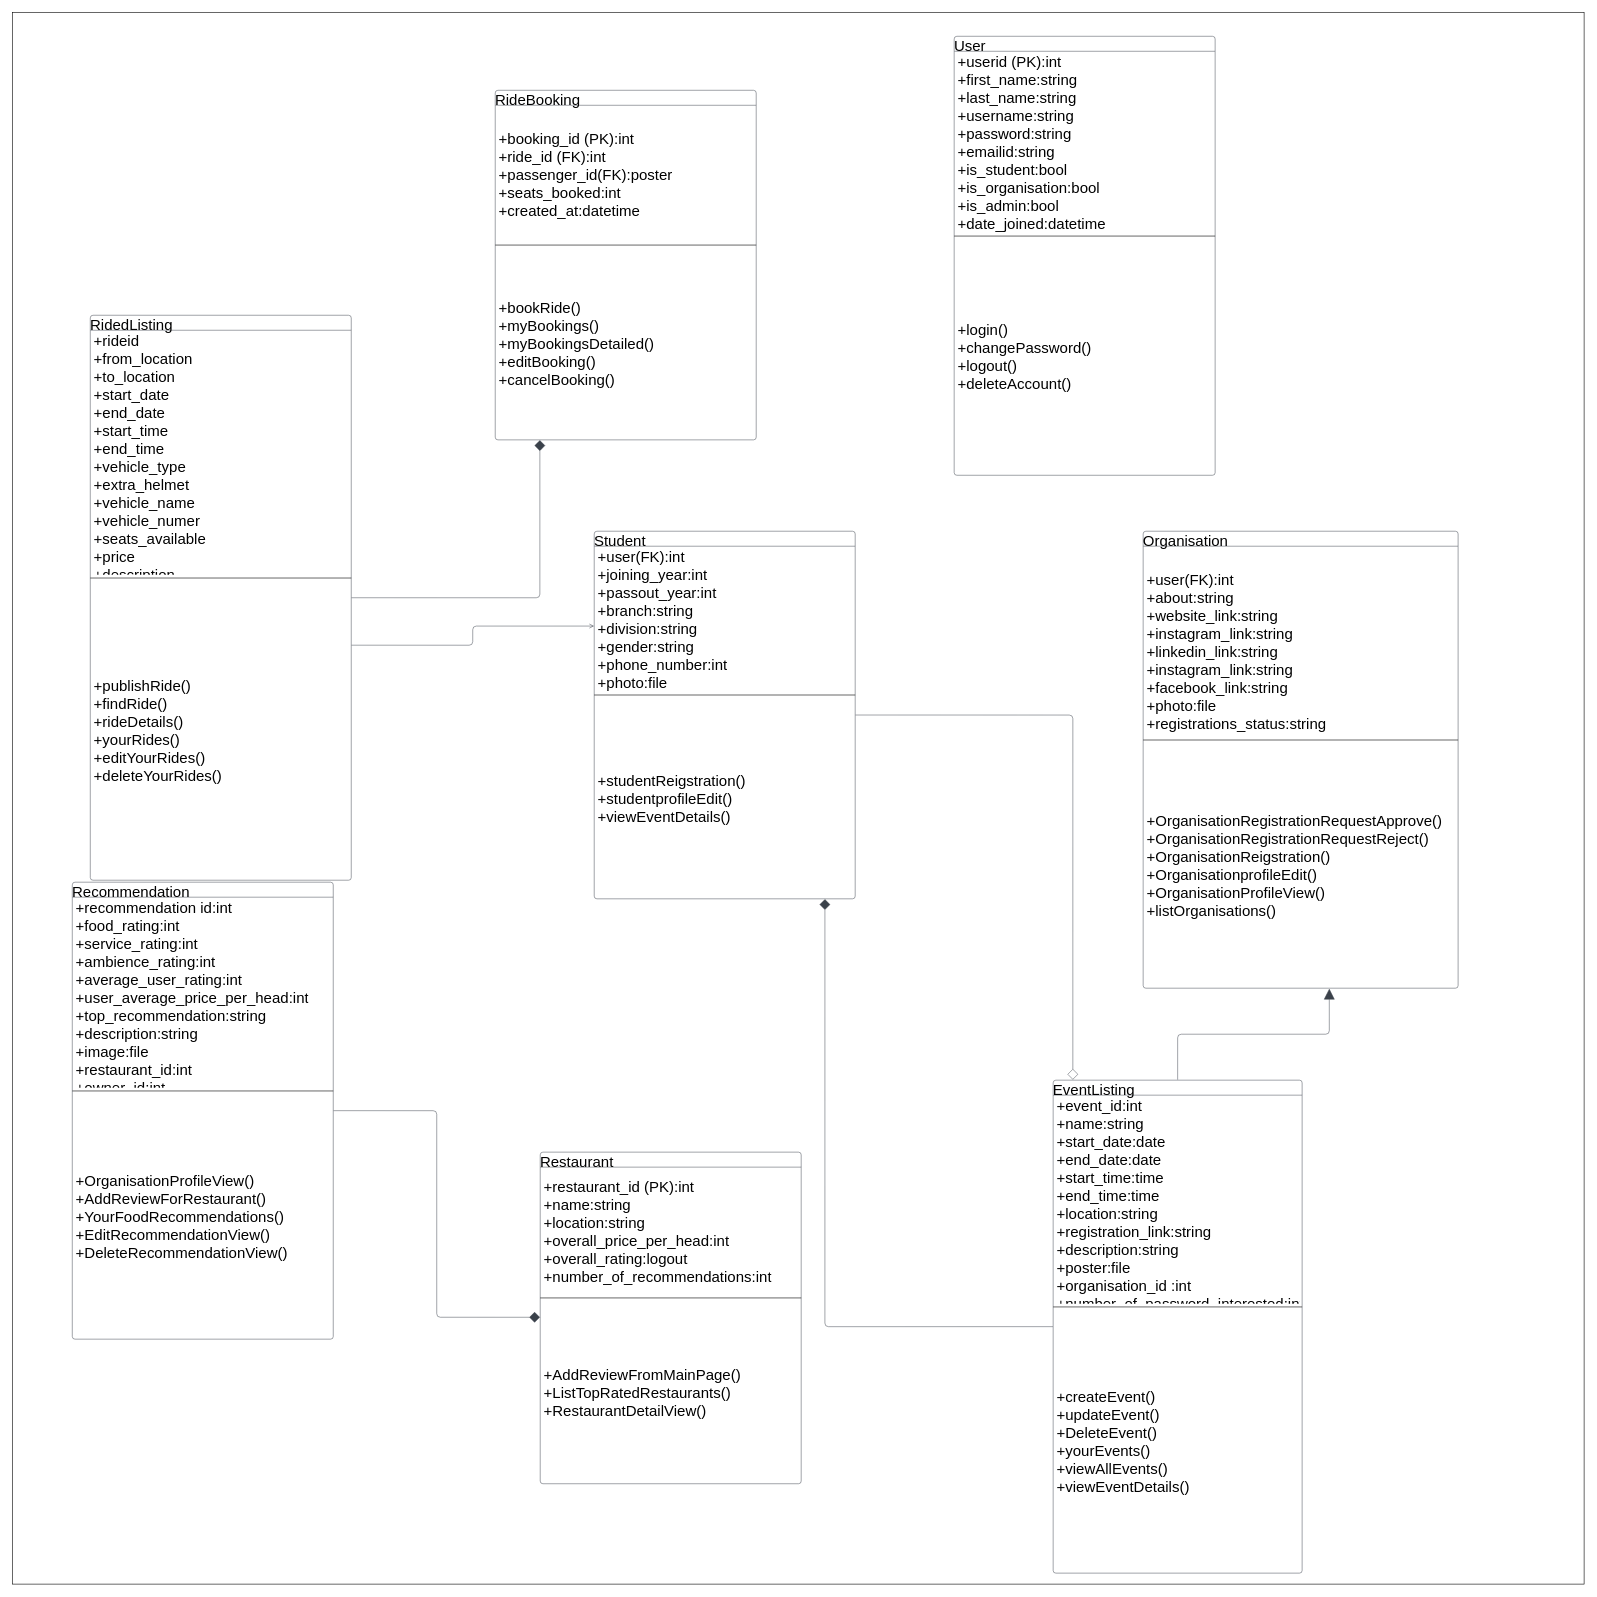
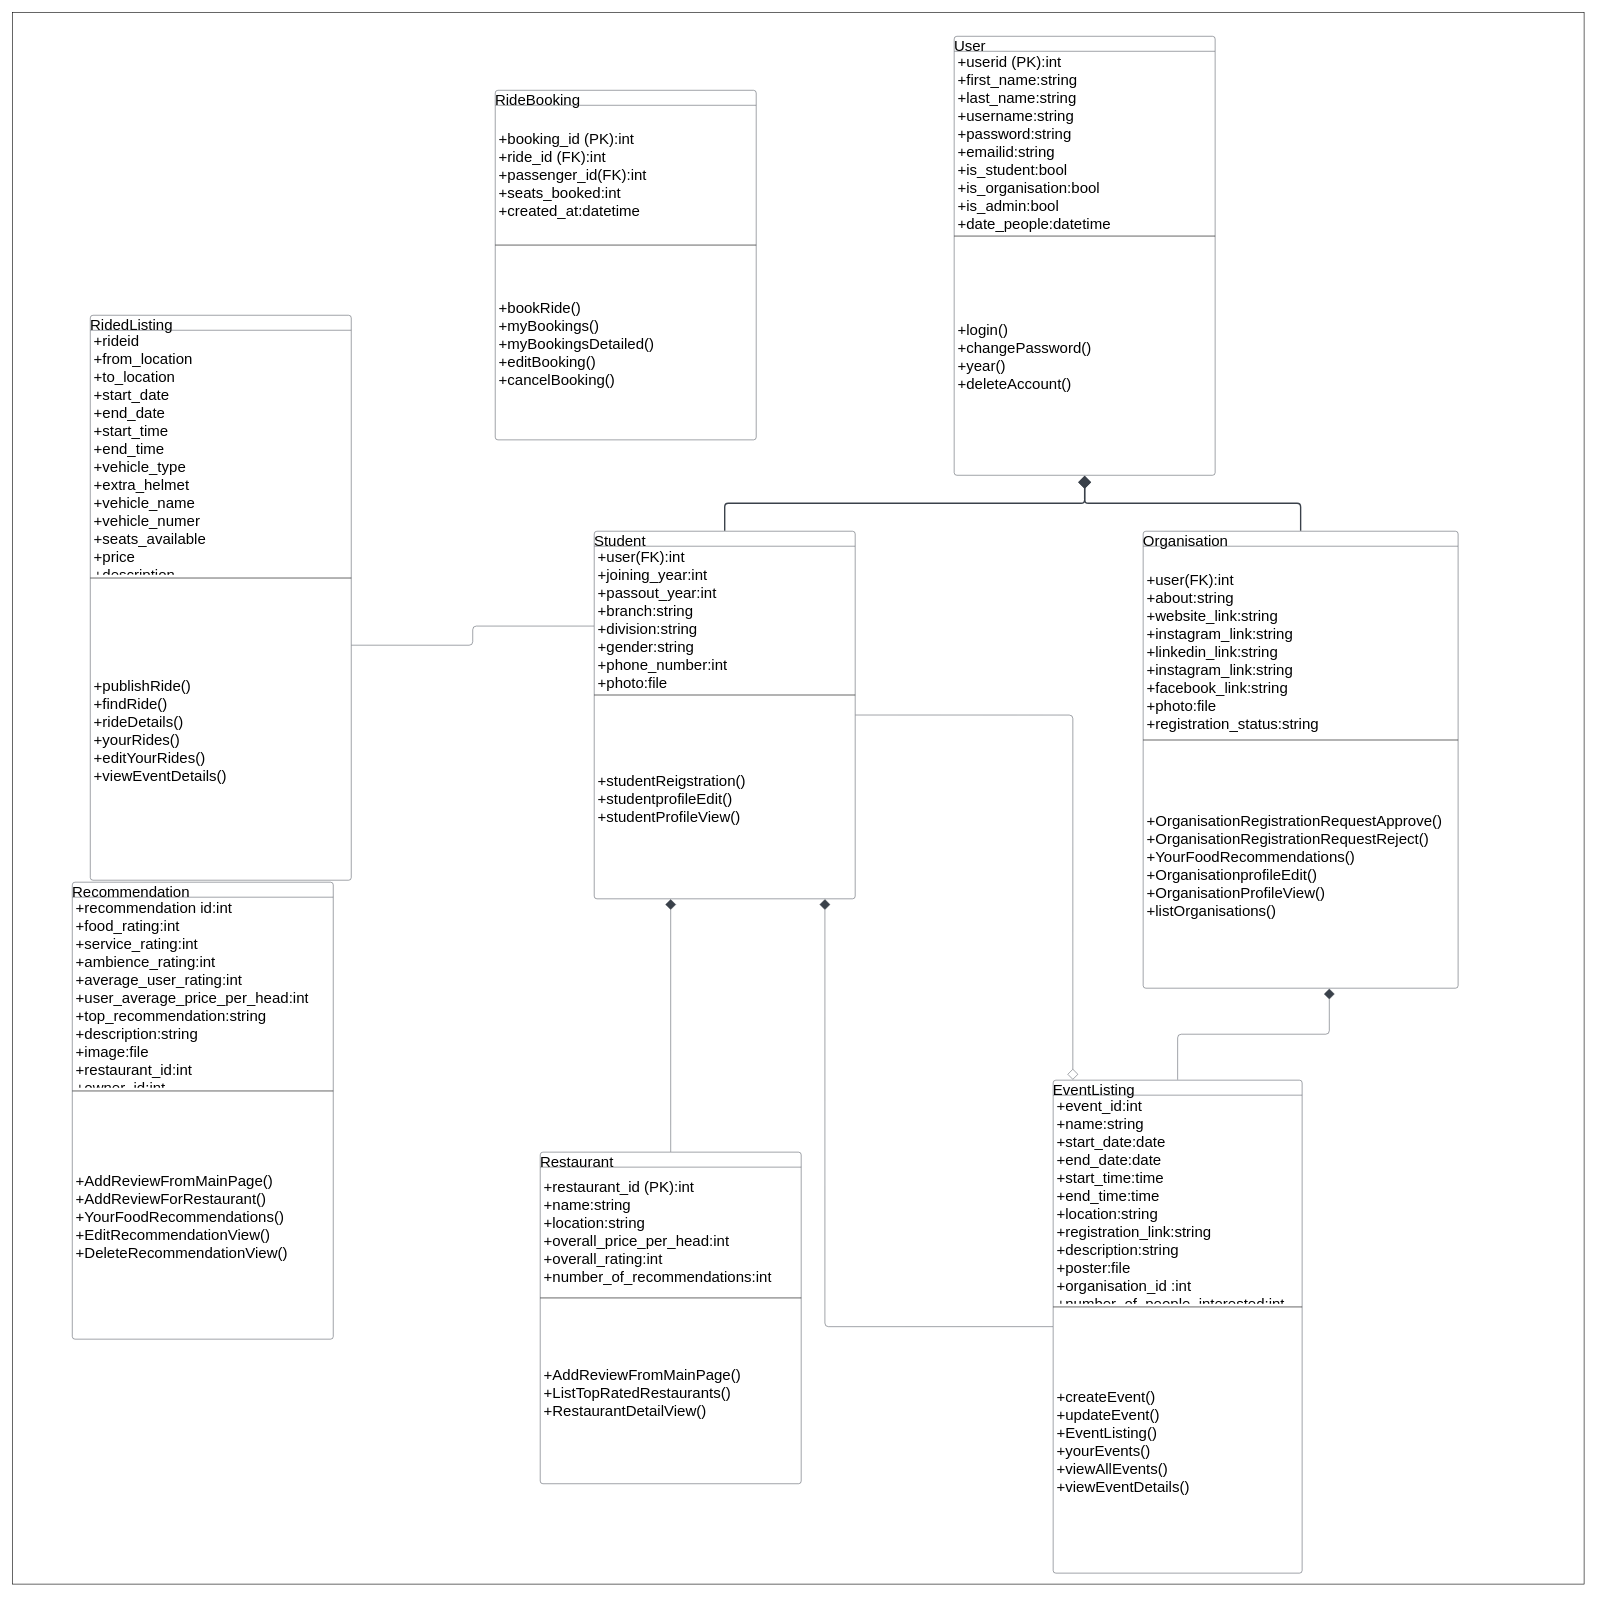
node "+userid (PK):int +first_name:string +last_name:string +username:string +password:string +emailid:string +is_student:bool +is_organisation:bool +is_admin:bool +date_joined:datetime +is_active": label "+userid (PK):int +first_name:string +last_name:string +username:string +password:string +emailid:string +is_student:bool +is_organisation:bool +is_admin:bool +date_joined:datetime +is_active" -> "+userid (PK):int +first_name:string +last_name:string +username:string +password:string +emailid:string +is_student:bool +is_organisation:bool +is_admin:bool +date_people:datetime +is_active"
node "+booking_id (PK):int +ride_id (FK):int +passenger_id(FK):poster +seats_booked:int +created_at:datetime": label "+booking_id (PK):int +ride_id (FK):int +passenger_id(FK):poster +seats_booked:int +created_at:datetime" -> "+booking_id (PK):int +ride_id (FK):int +passenger_id(FK):int +seats_booked:int +created_at:datetime"
node "+login() +changePassword() +logout() +deleteAccount()": label "+login() +changePassword() +logout() +deleteAccount()" -> "+login() +changePassword() +year() +deleteAccount()"
edge "RidedListing" -> "RideBooking": removed
edge "Student" -> "User": added
edge "Organisation" -> "User": added
edge "RidedListing" -> "Student": arrowhead open -> none
node "+user(FK):int +about:string +website_link:string +instagram_link:string +linkedin_link:string +instagram_link:string +facebook_link:string +photo:file +registrations_status:string": label "+user(FK):int +about:string +website_link:string +instagram_link:string +linkedin_link:string +instagram_link:string +facebook_link:string +photo:file +registrations_status:string" -> "+user(FK):int +about:string +website_link:string +instagram_link:string +linkedin_link:string +instagram_link:string +facebook_link:string +photo:file +registration_status:string"
node "+publishRide() +findRide() +rideDetails() +yourRides() +editYourRides() +deleteYourRides()": label "+publishRide() +findRide() +rideDetails() +yourRides() +editYourRides() +deleteYourRides()" -> "+publishRide() +findRide() +rideDetails() +yourRides() +editYourRides() +viewEventDetails()"
node "+studentReigstration() +studentprofileEdit() +viewEventDetails()": label "+studentReigstration() +studentprofileEdit() +viewEventDetails()" -> "+studentReigstration() +studentprofileEdit() +studentProfileView()"
node "+OrganisationRegistrationRequestApprove() +OrganisationRegistrationRequestReject() +OrganisationReigstration() +OrganisationprofileEdit() +OrganisationProfileView() +listOrganisations()": label "+OrganisationRegistrationRequestApprove() +OrganisationRegistrationRequestReject() +OrganisationReigstration() +OrganisationprofileEdit() +OrganisationProfileView() +listOrganisations()" -> "+OrganisationRegistrationRequestApprove() +OrganisationRegistrationRequestReject() +YourFoodRecommendations() +OrganisationprofileEdit() +OrganisationProfileView() +listOrganisations()"
edge "Restaurant" -> "Student": added
edge "EventListing" -> "Organisation": arrowhead block -> diamond
node "+event_id:int +name:string +start_date:date +end_date:date +start_time:time +end_time:time +location:string +registration_link:string +description:string +poster:file +organisation_id :int +number_of_password_interested:int": label "+event_id:int +name:string +start_date:date +end_date:date +start_time:time +end_time:time +location:string +registration_link:string +description:string +poster:file +organisation_id :int +number_of_password_interested:int" -> "+event_id:int +name:string +start_date:date +end_date:date +start_time:time +end_time:time +location:string +registration_link:string +description:string +poster:file +organisation_id :int +number_of_people_interested:int"
node "+OrganisationProfileView() +AddReviewForRestaurant() +YourFoodRecommendations() +EditRecommendationView() +DeleteRecommendationView()": label "+OrganisationProfileView() +AddReviewForRestaurant() +YourFoodRecommendations() +EditRecommendationView() +DeleteRecommendationView()" -> "+AddReviewFromMainPage() +AddReviewForRestaurant() +YourFoodRecommendations() +EditRecommendationView() +DeleteRecommendationView()"
node "+restaurant_id (PK):int +name:string +location:string +overall_price_per_head:int +overall_rating:logout +number_of_recommendations:int": label "+restaurant_id (PK):int +name:string +location:string +overall_price_per_head:int +overall_rating:logout +number_of_recommendations:int" -> "+restaurant_id (PK):int +name:string +location:string +overall_price_per_head:int +overall_rating:int +number_of_recommendations:int"
edge "Recommendation" -> "Restaurant": removed
node "+createEvent() +updateEvent() +DeleteEvent() +yourEvents() +viewAllEvents() +viewEventDetails()": label "+createEvent() +updateEvent() +DeleteEvent() +yourEvents() +viewAllEvents() +viewEventDetails()" -> "+createEvent() +updateEvent() +EventListing() +yourEvents() +viewAllEvents() +viewEventDetails()"
